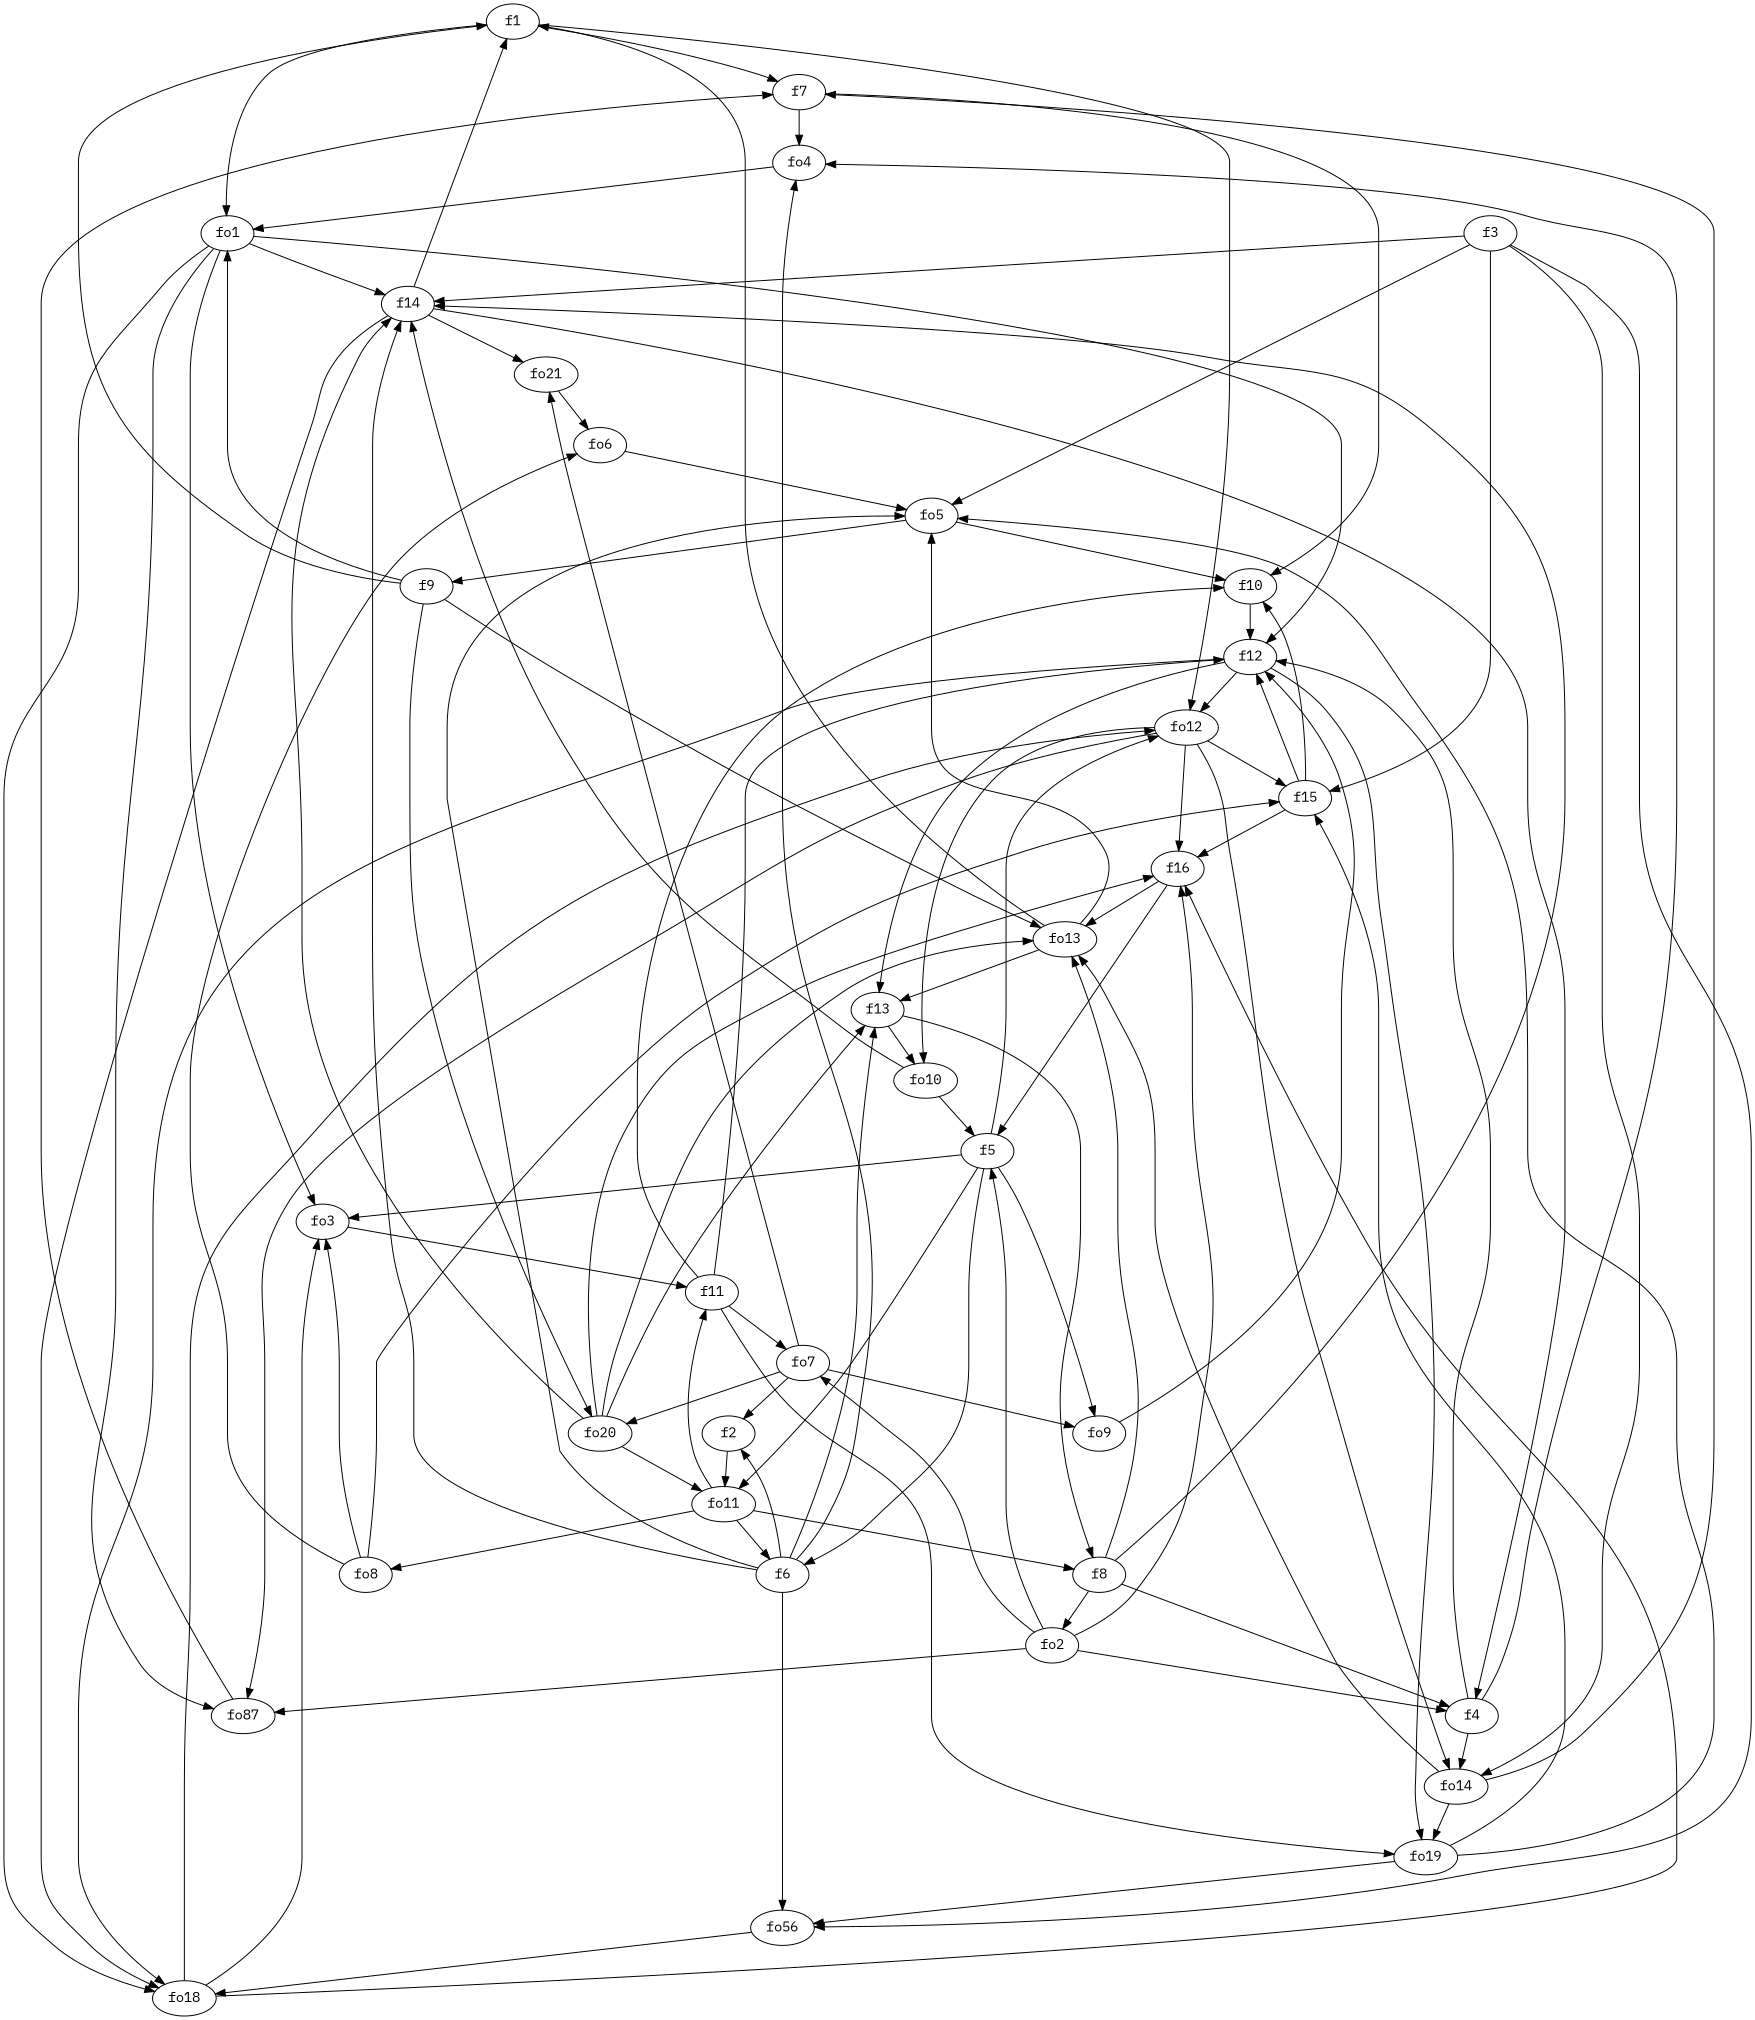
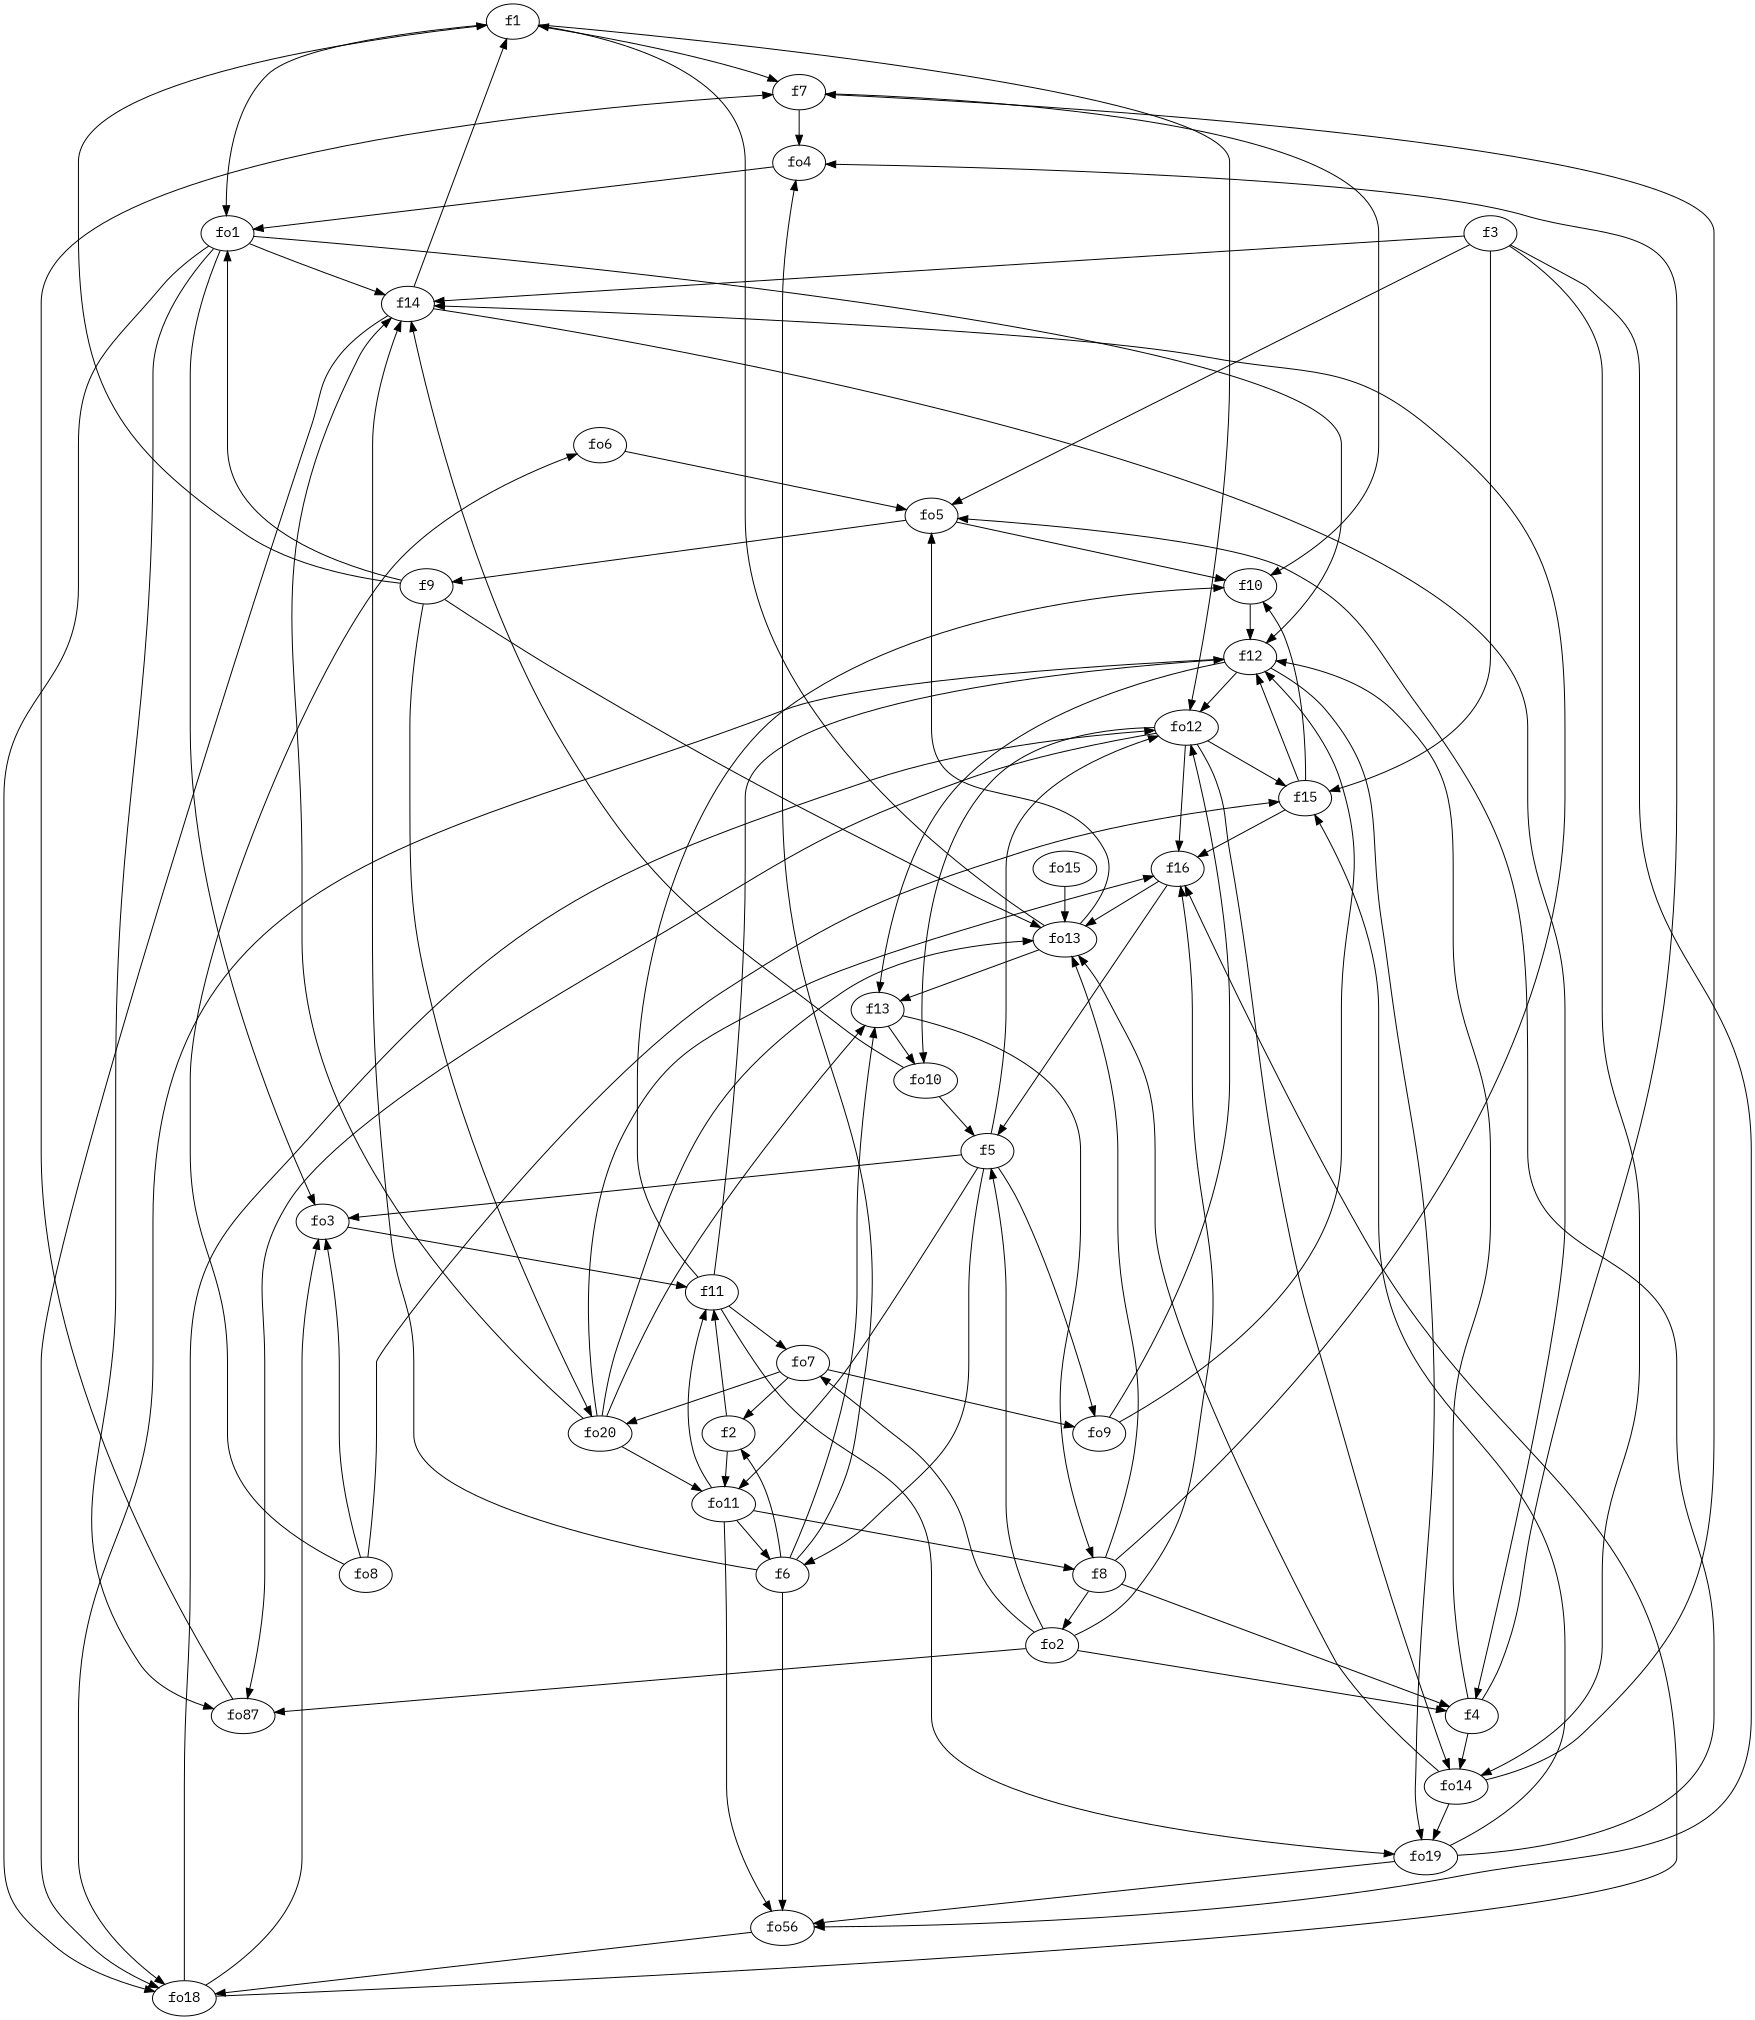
node "fo21": removed
node "fo15": added
edge "f6" -> "fo5": removed
edge "fo9" -> "fo12": added
edge "f2" -> "f11": added
edge "fo11" -> "fo8": now "fo11" -> "fo56"
